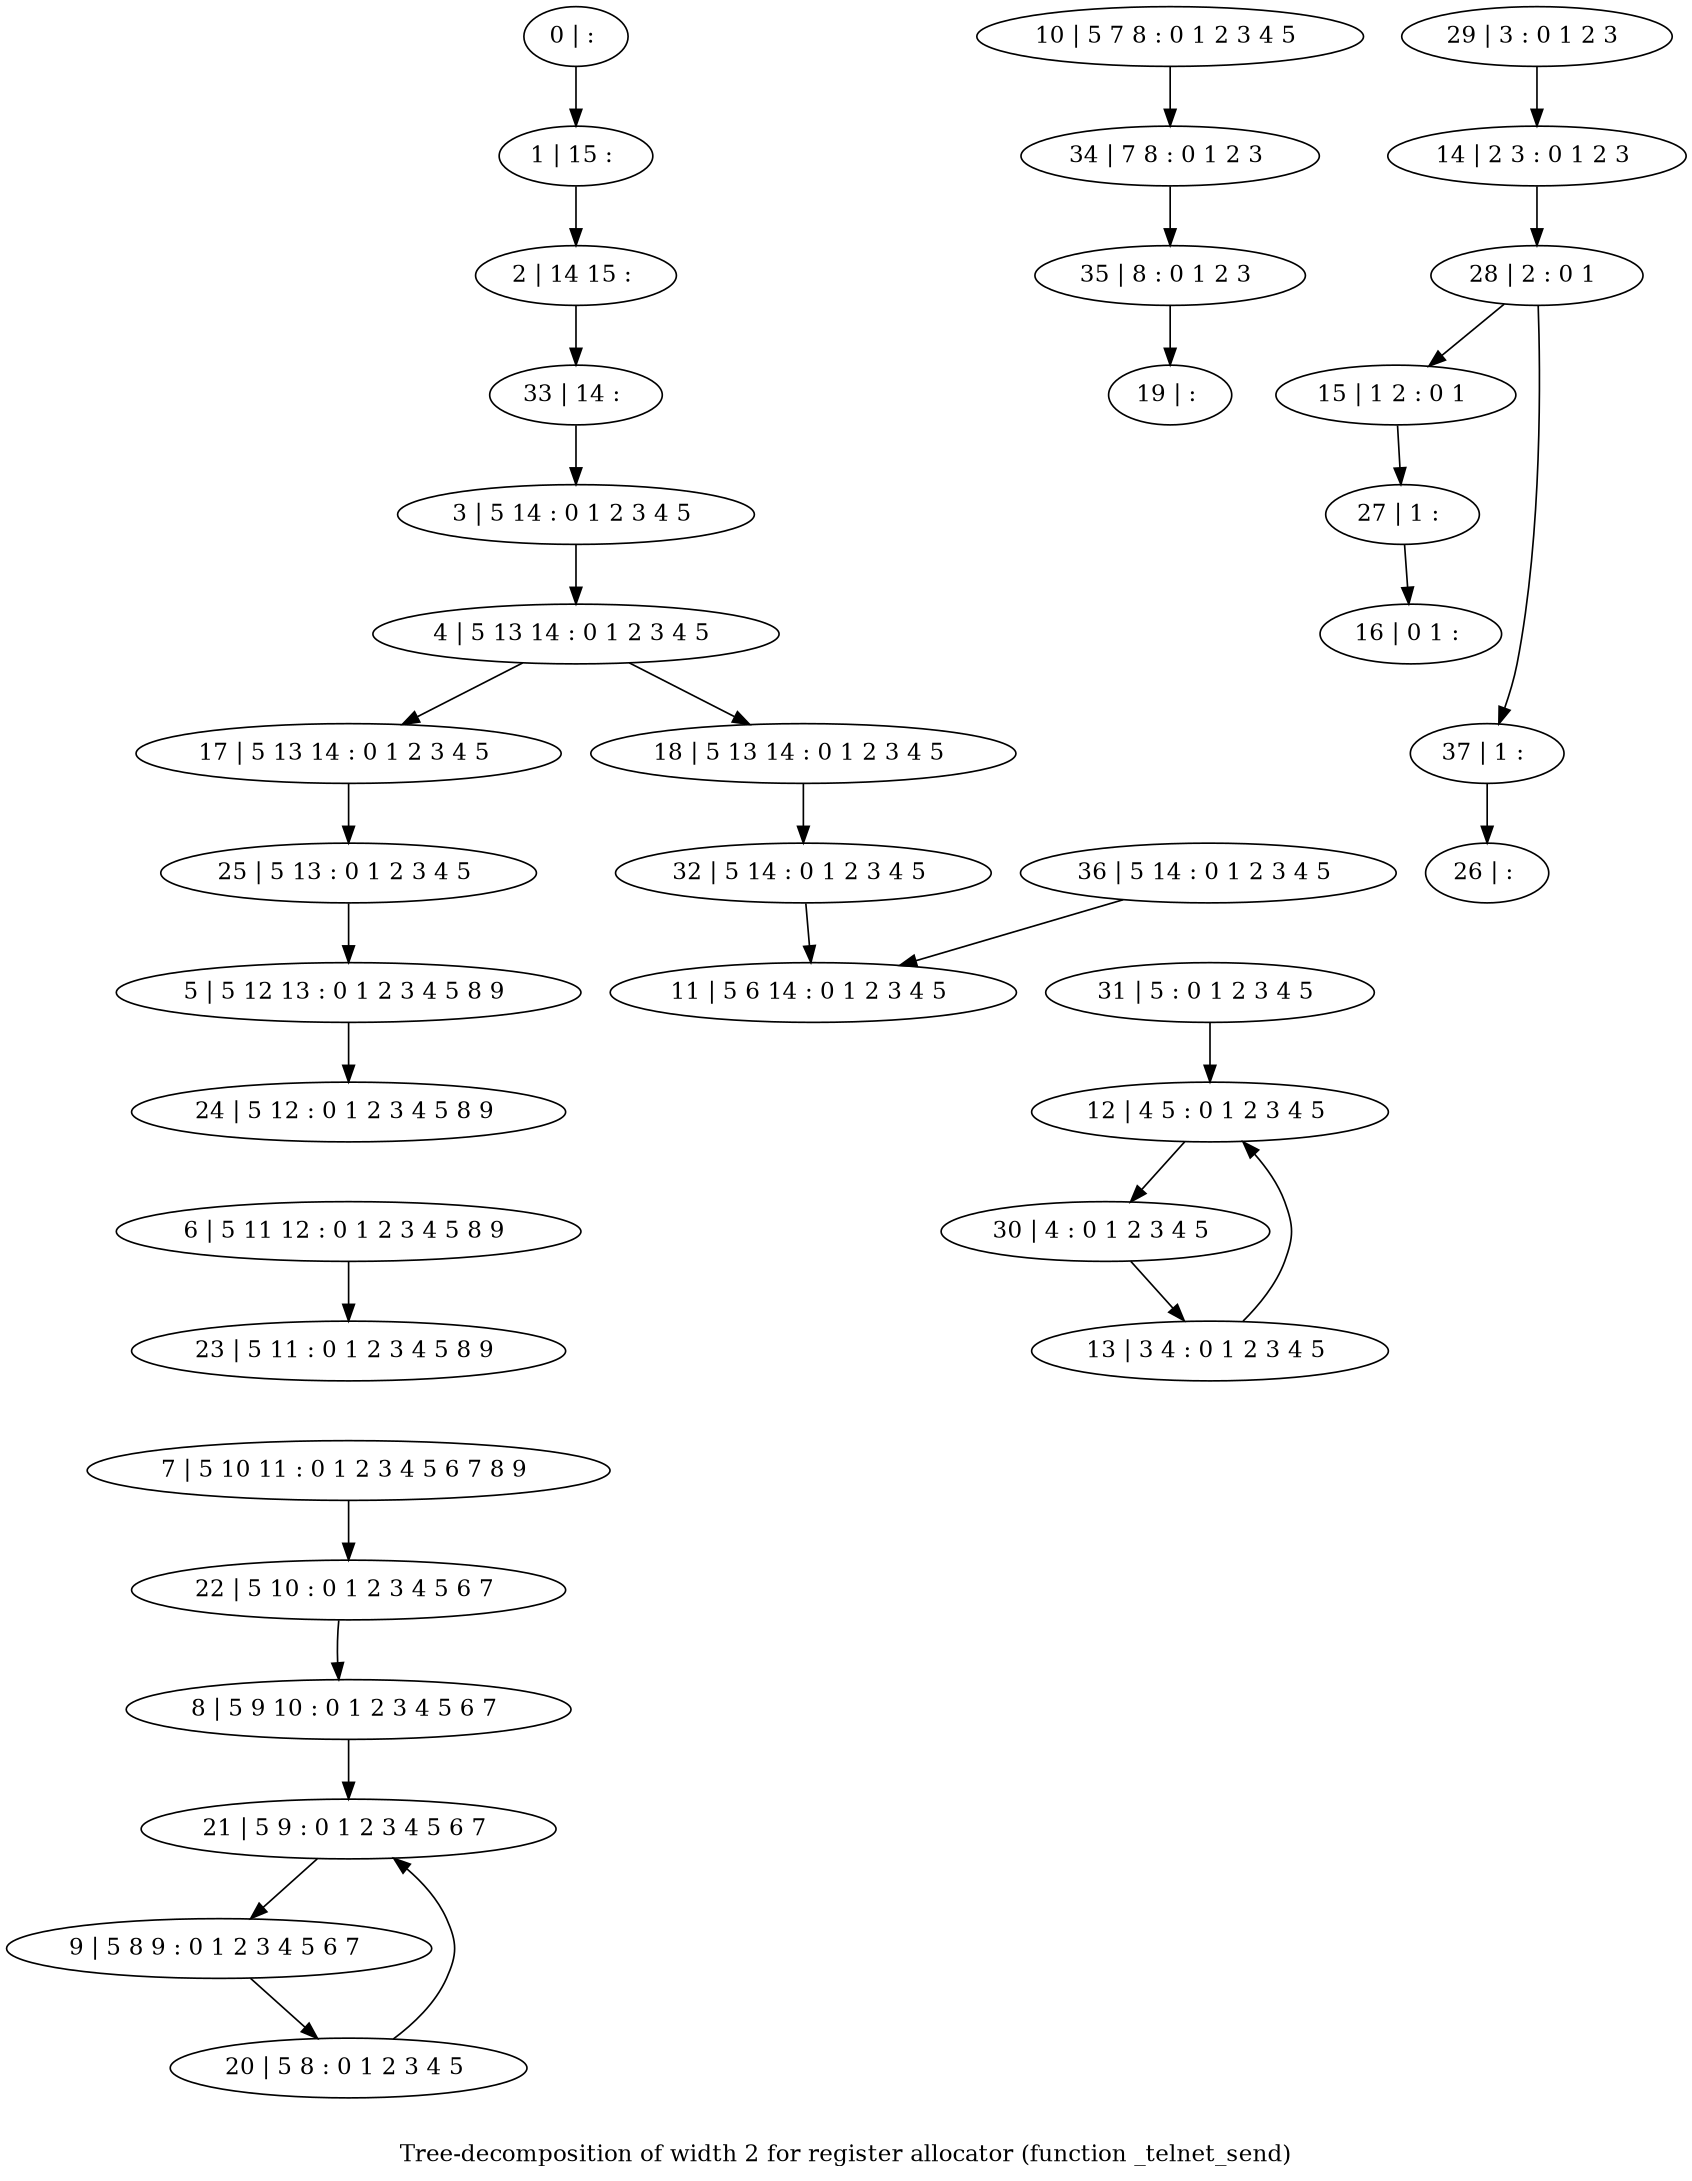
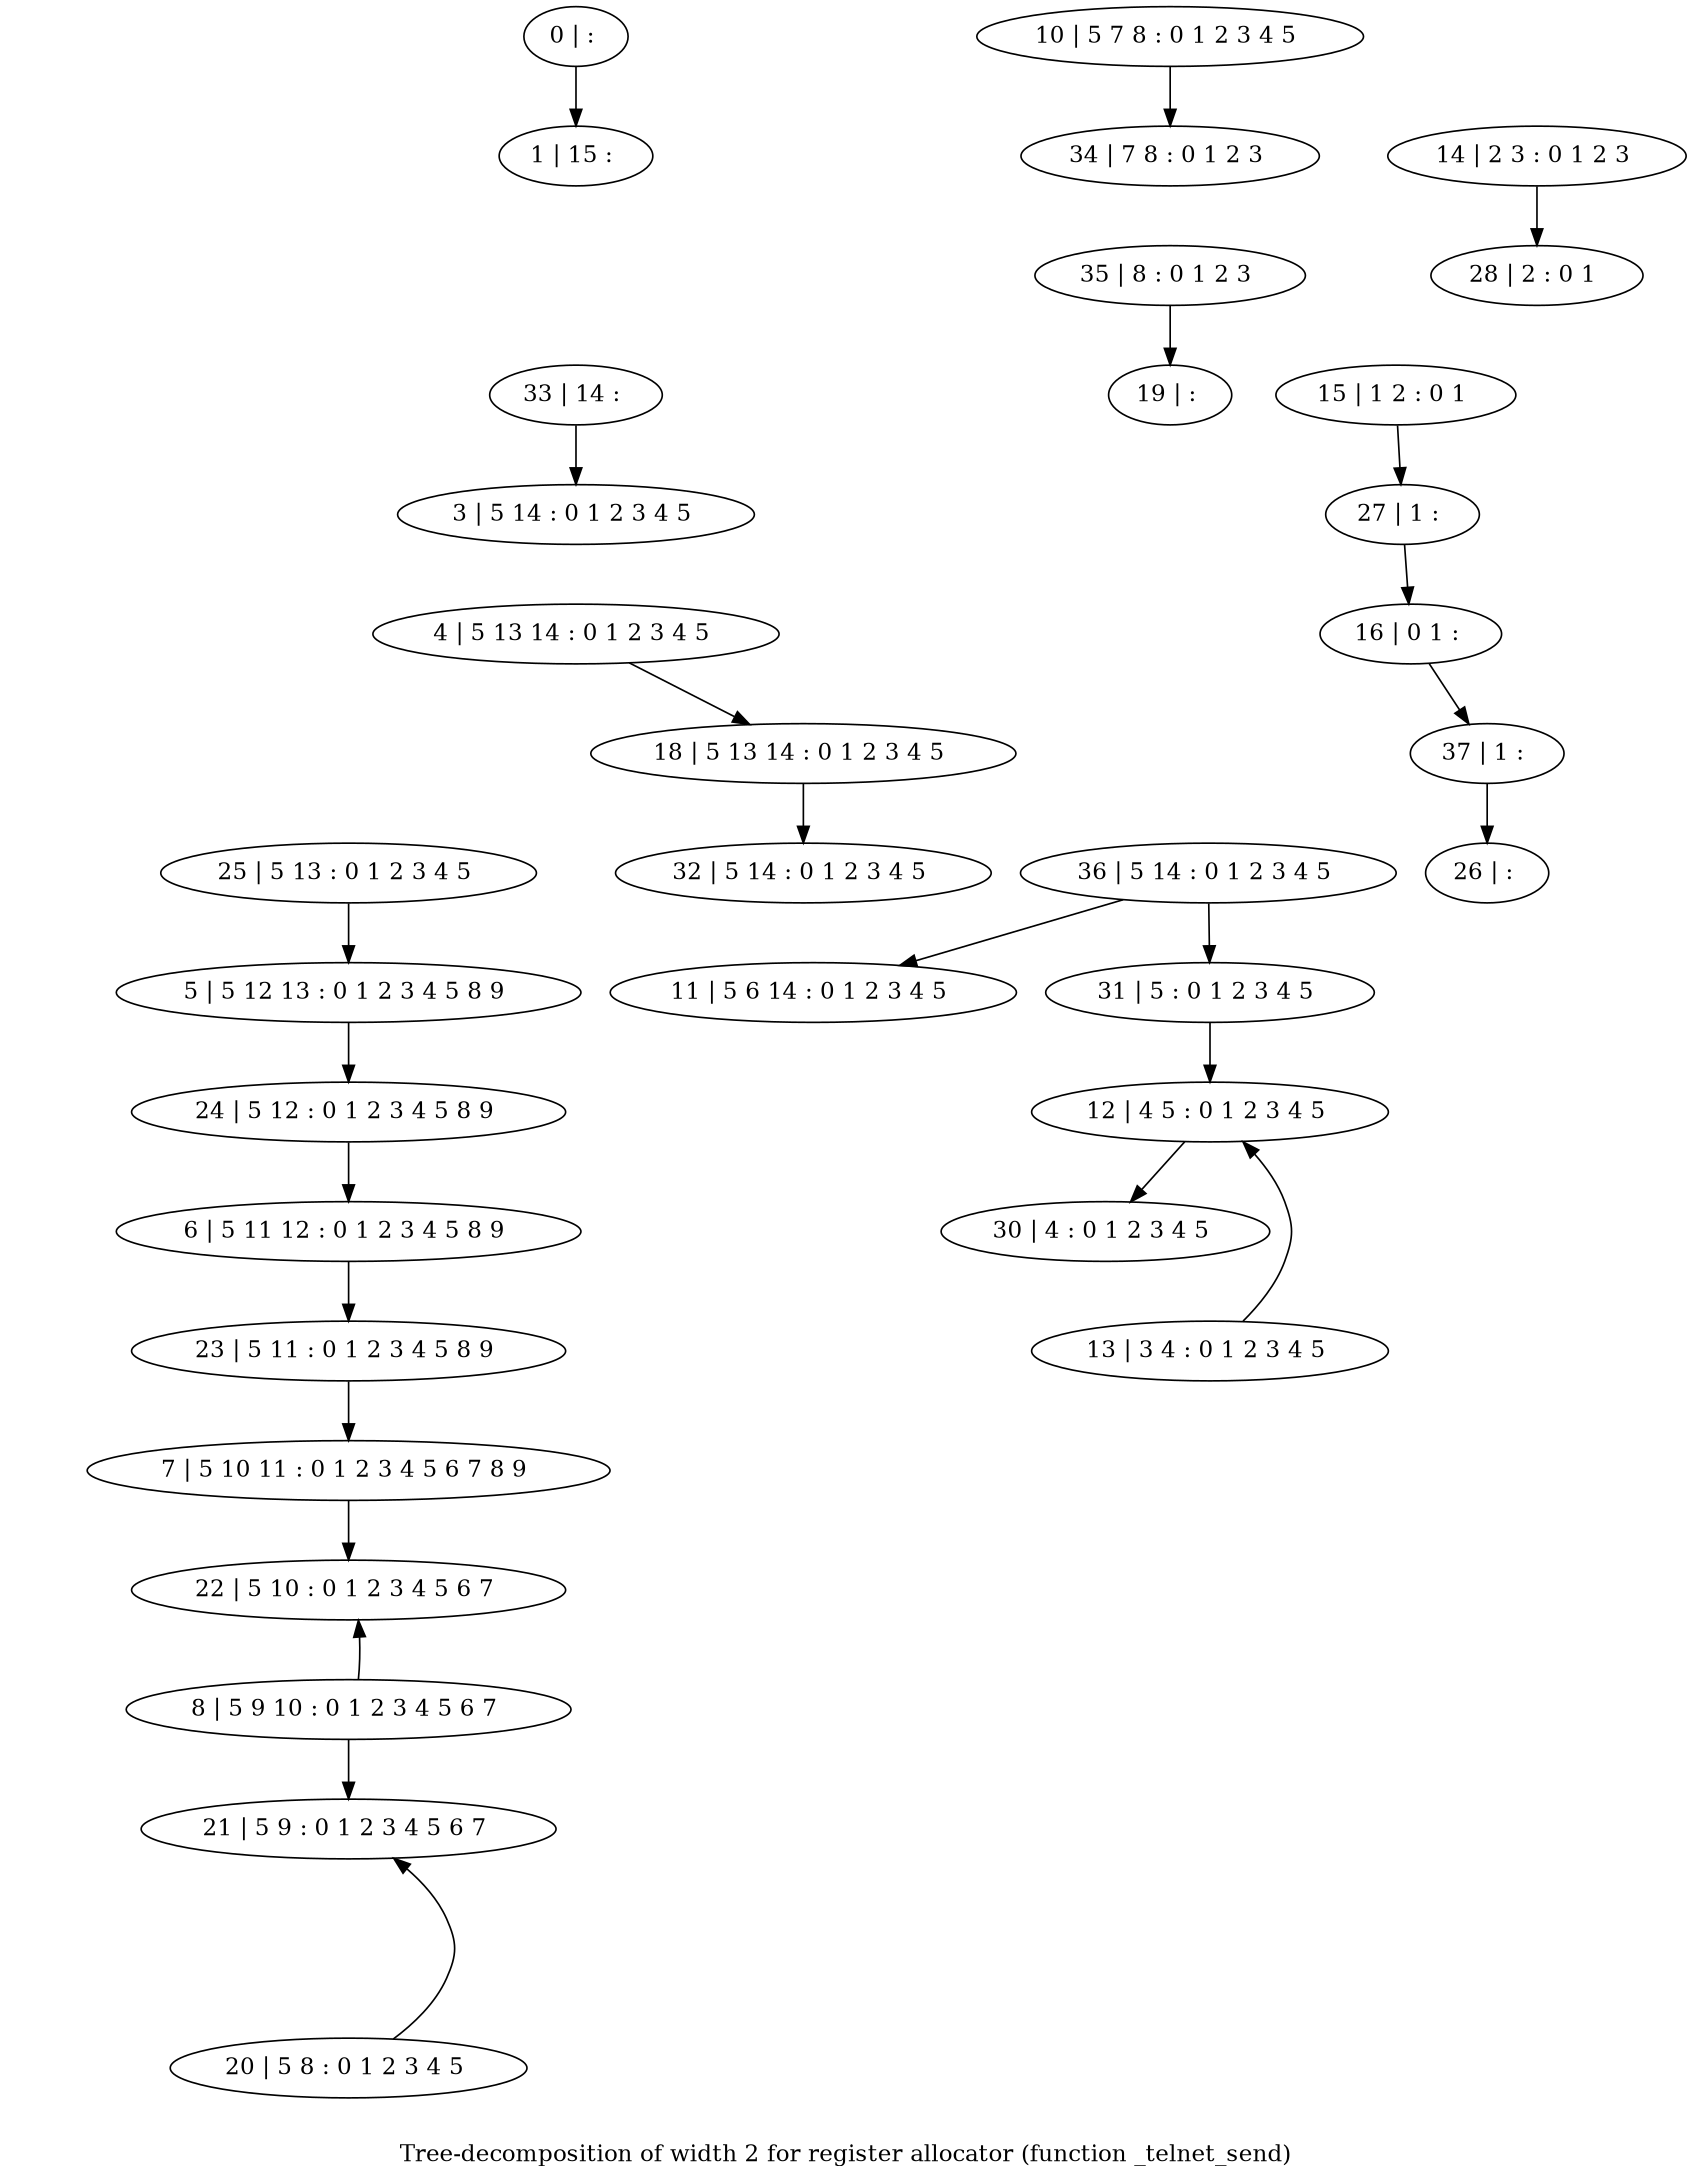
node "29 | 3 : 0 1 2 3": removed
edge "34 | 7 8 : 0 1 2 3" -> "35 | 8 : 0 1 2 3": removed
node "2 | 14 15 :": removed
edge "28 | 2 : 0 1" -> "15 | 1 2 : 0 1": removed
edge "28 | 2 : 0 1" -> "37 | 1 :": now "16 | 0 1 :" -> "37 | 1 :"
edge "3 | 5 14 : 0 1 2 3 4 5" -> "4 | 5 13 14 : 0 1 2 3 4 5": removed
node "17 | 5 13 14 : 0 1 2 3 4 5": removed
edge "32 | 5 14 : 0 1 2 3 4 5" -> "11 | 5 6 14 : 0 1 2 3 4 5": removed
edge "36 | 5 14 : 0 1 2 3 4 5" -> "31 | 5 : 0 1 2 3 4 5": added
edge "24 | 5 12 : 0 1 2 3 4 5 8 9" -> "6 | 5 11 12 : 0 1 2 3 4 5 8 9": added
edge "30 | 4 : 0 1 2 3 4 5" -> "13 | 3 4 : 0 1 2 3 4 5": removed
edge "23 | 5 11 : 0 1 2 3 4 5 8 9" -> "7 | 5 10 11 : 0 1 2 3 4 5 6 7 8 9": added
edge "22 | 5 10 : 0 1 2 3 4 5 6 7" -> "8 | 5 9 10 : 0 1 2 3 4 5 6 7": reversed
node "9 | 5 8 9 : 0 1 2 3 4 5 6 7": removed
